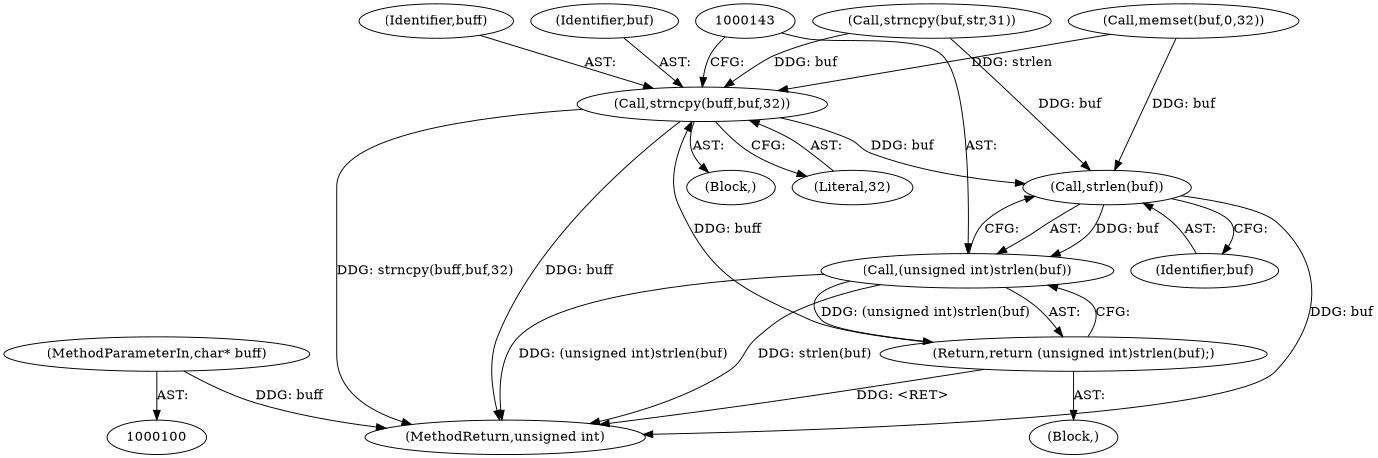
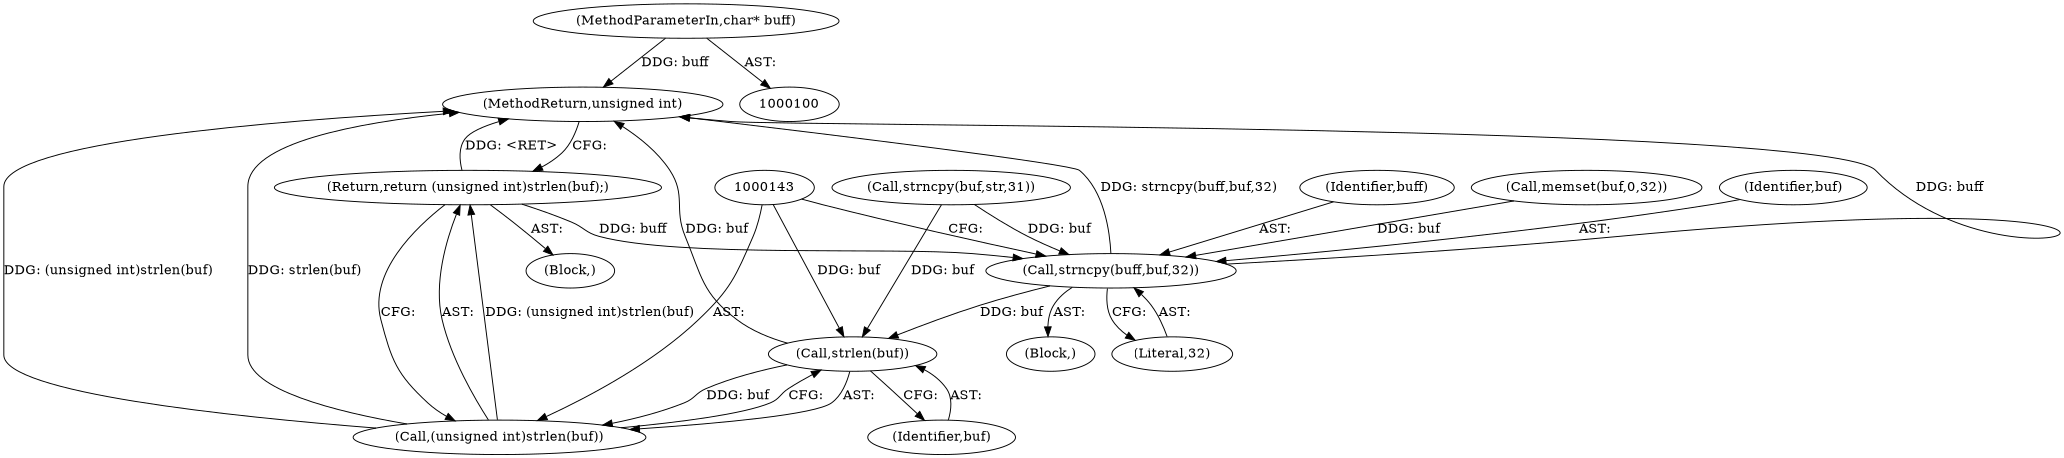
edge "(Call,memset(buf,0,32))" -> "(Call,strncpy(buff,buf,32))": label "DDG: strlen" -> "DDG: buf"
edge "(Call,memset(buf,0,32))" -> "(Call,strlen(buf))": now "1000143" -> "(Call,strlen(buf))"
edge "(MethodReturn,unsigned int)" -> "(Return,return (unsigned int)strlen(buf);)": added, label "CFG:"
